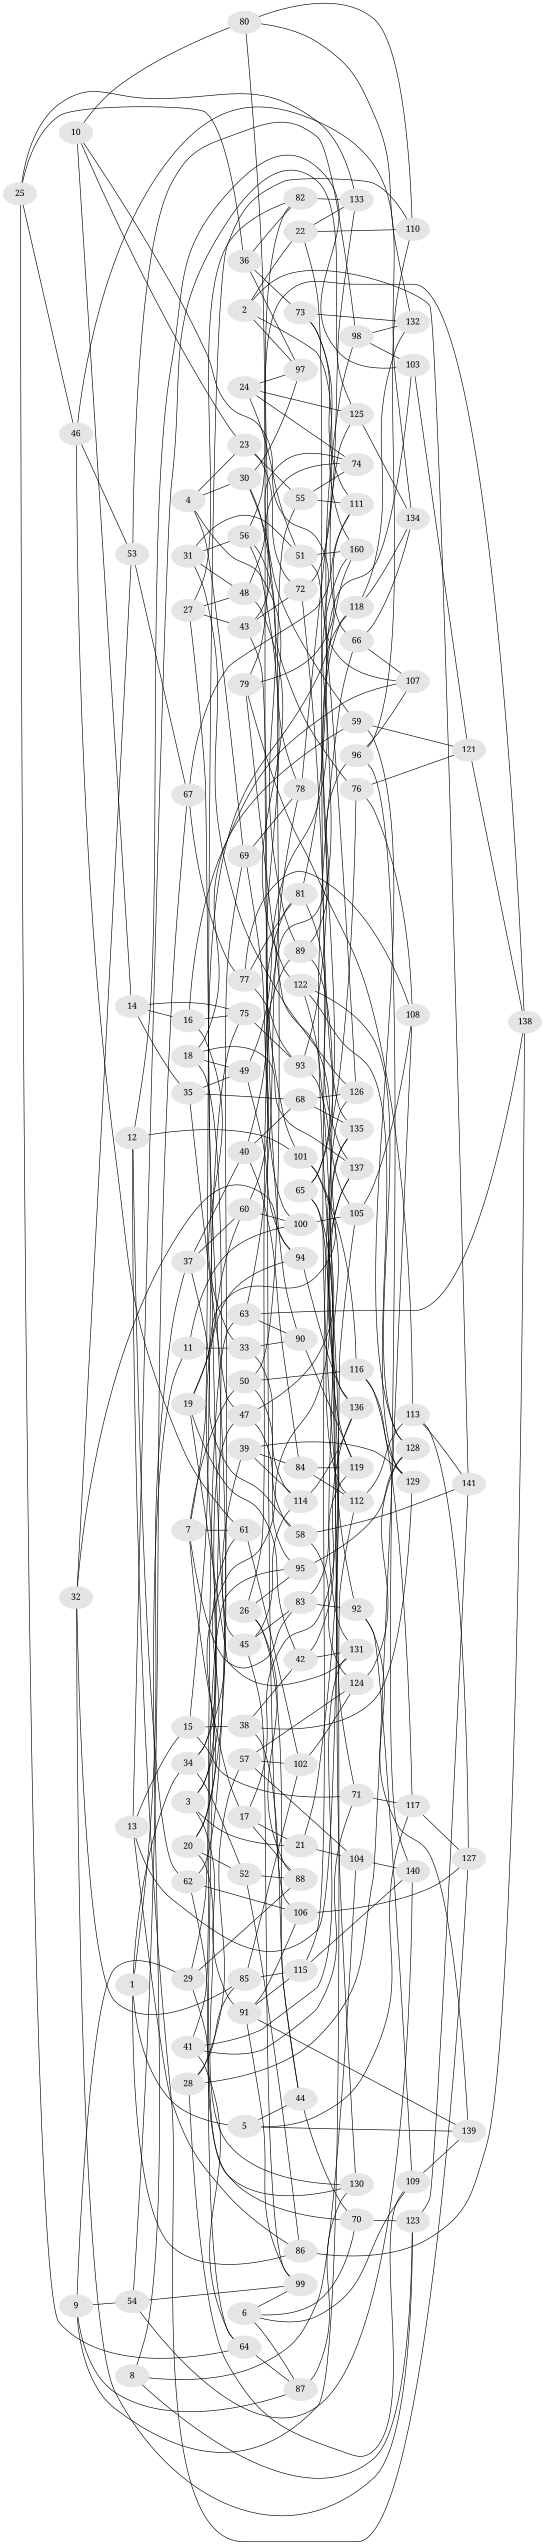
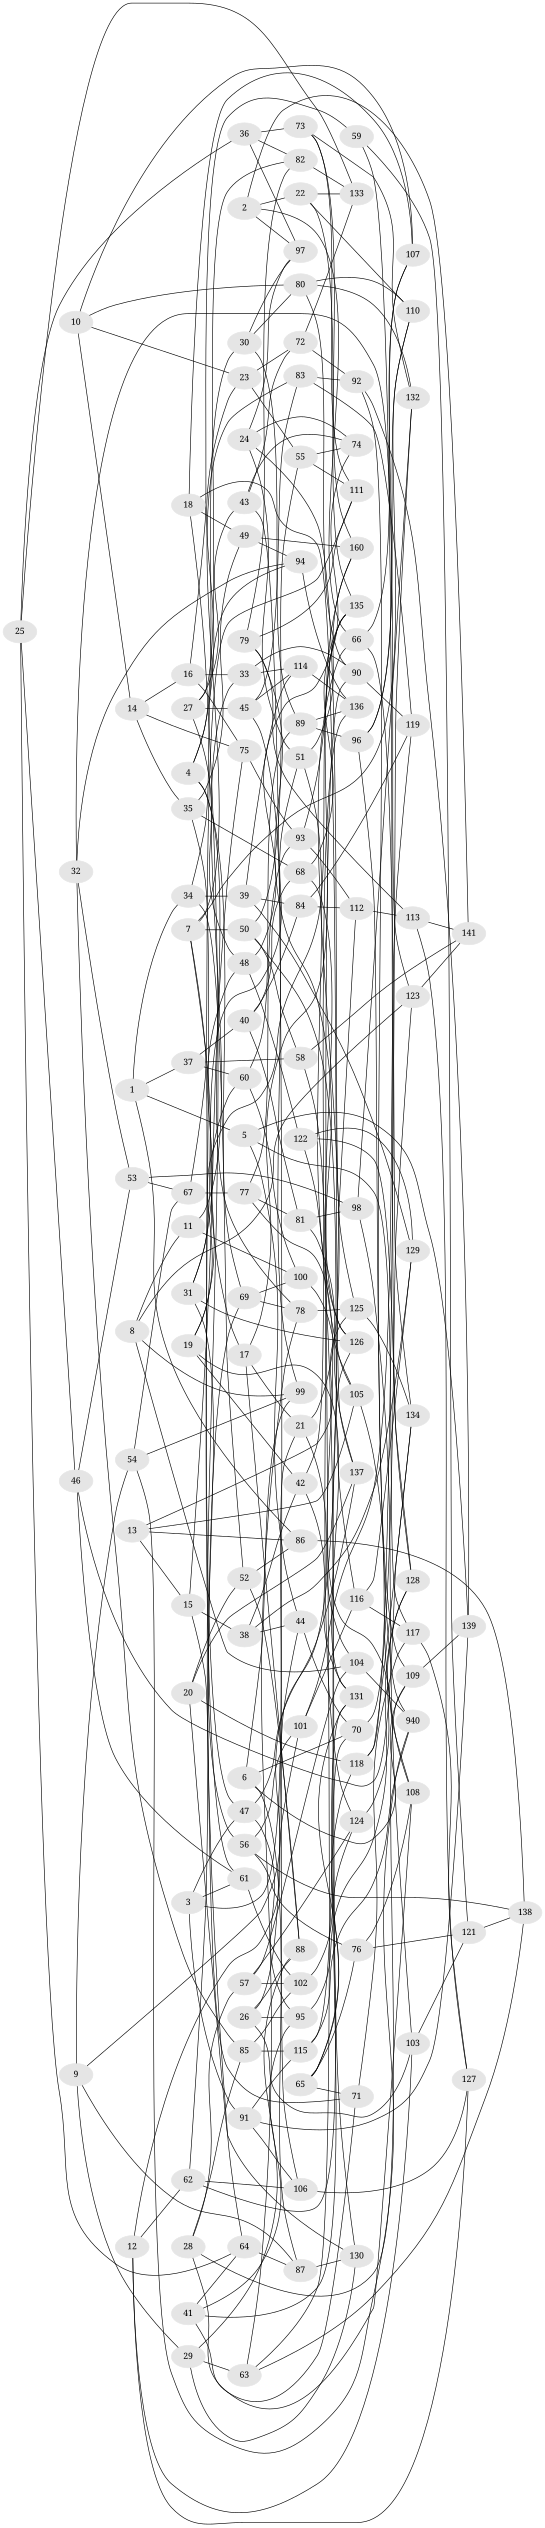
edge "30" -- "59": now "30" -- "80"
node "140": label "140" -> "940"
edge "91" -- "99": now "8" -- "99"
